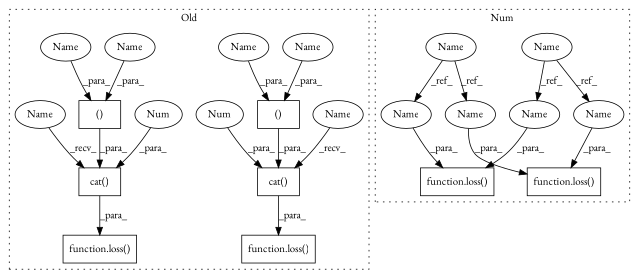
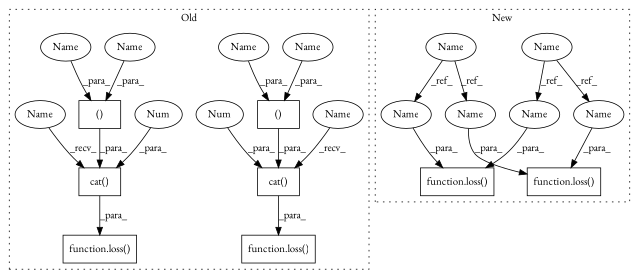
cluster "Num": label "Num" -> "New"
